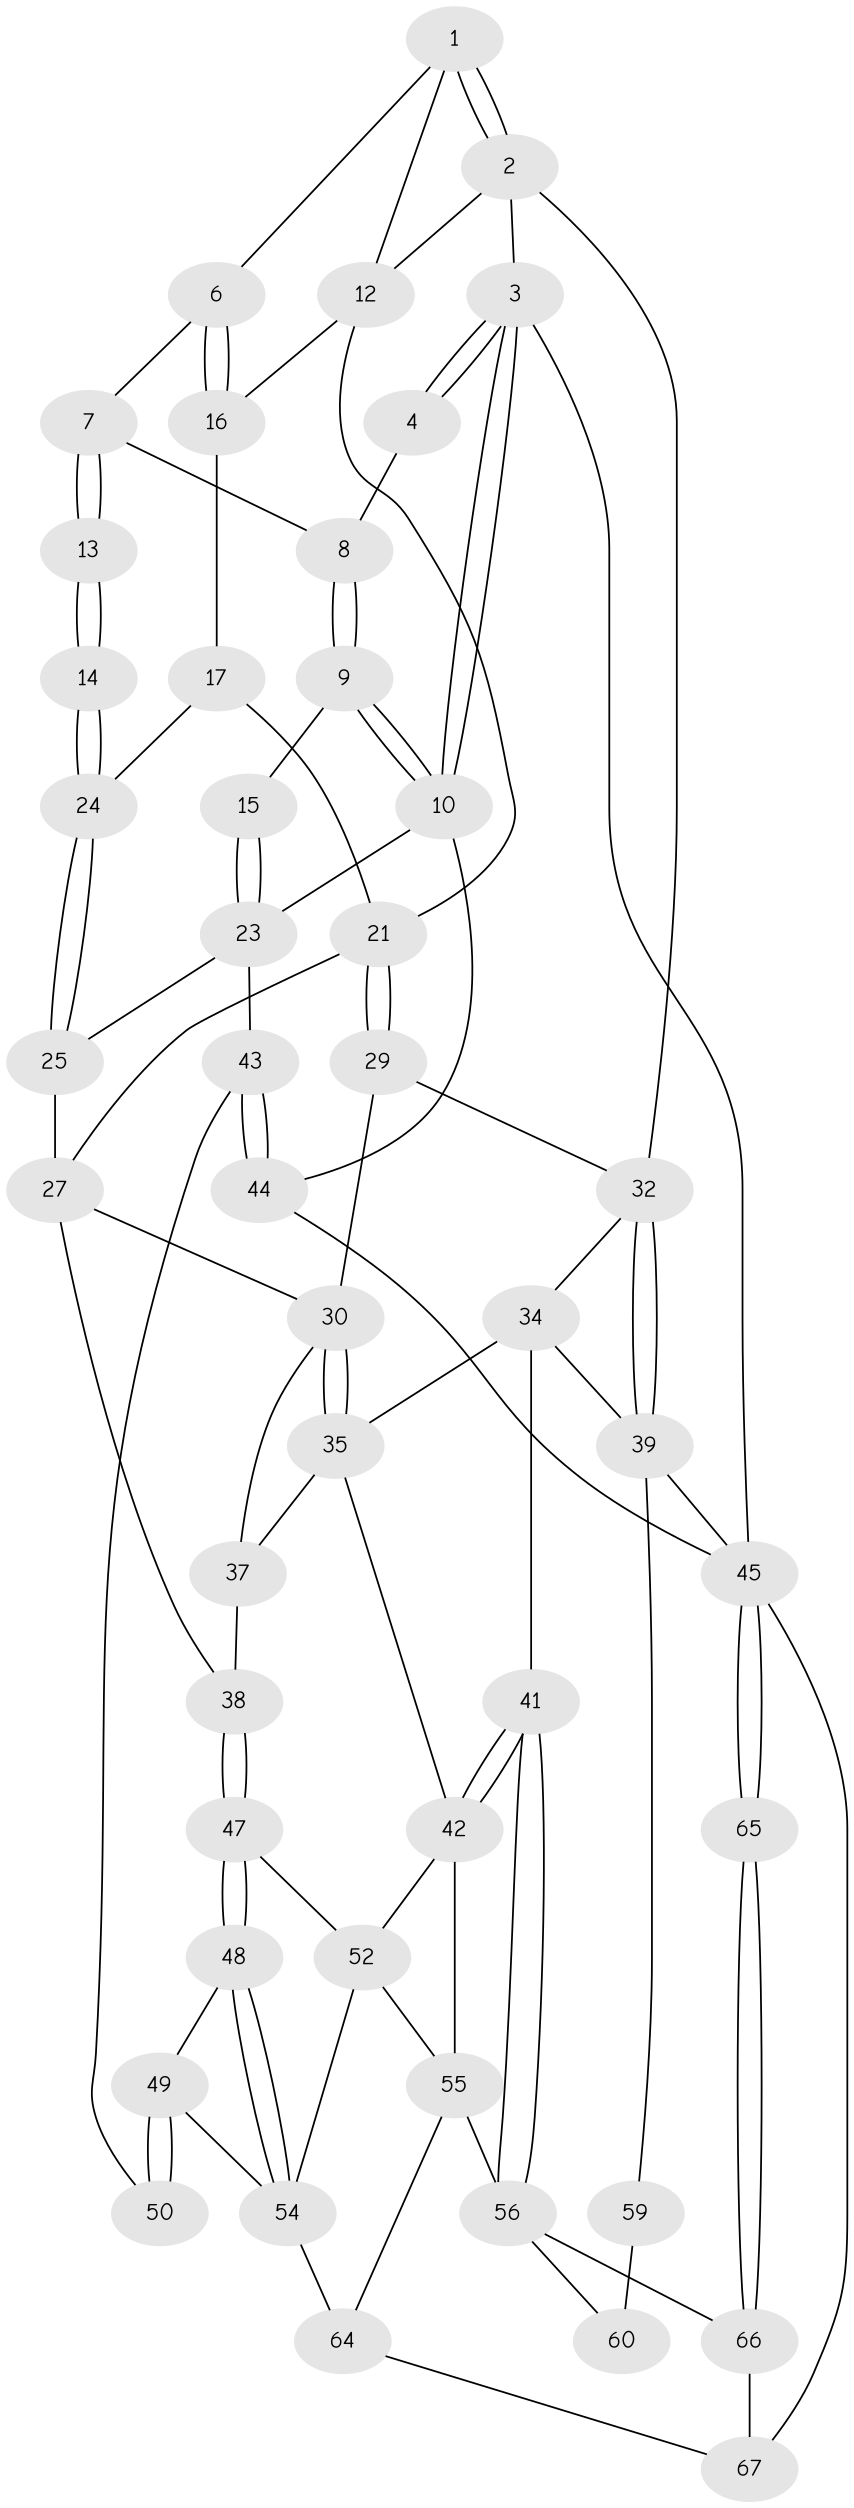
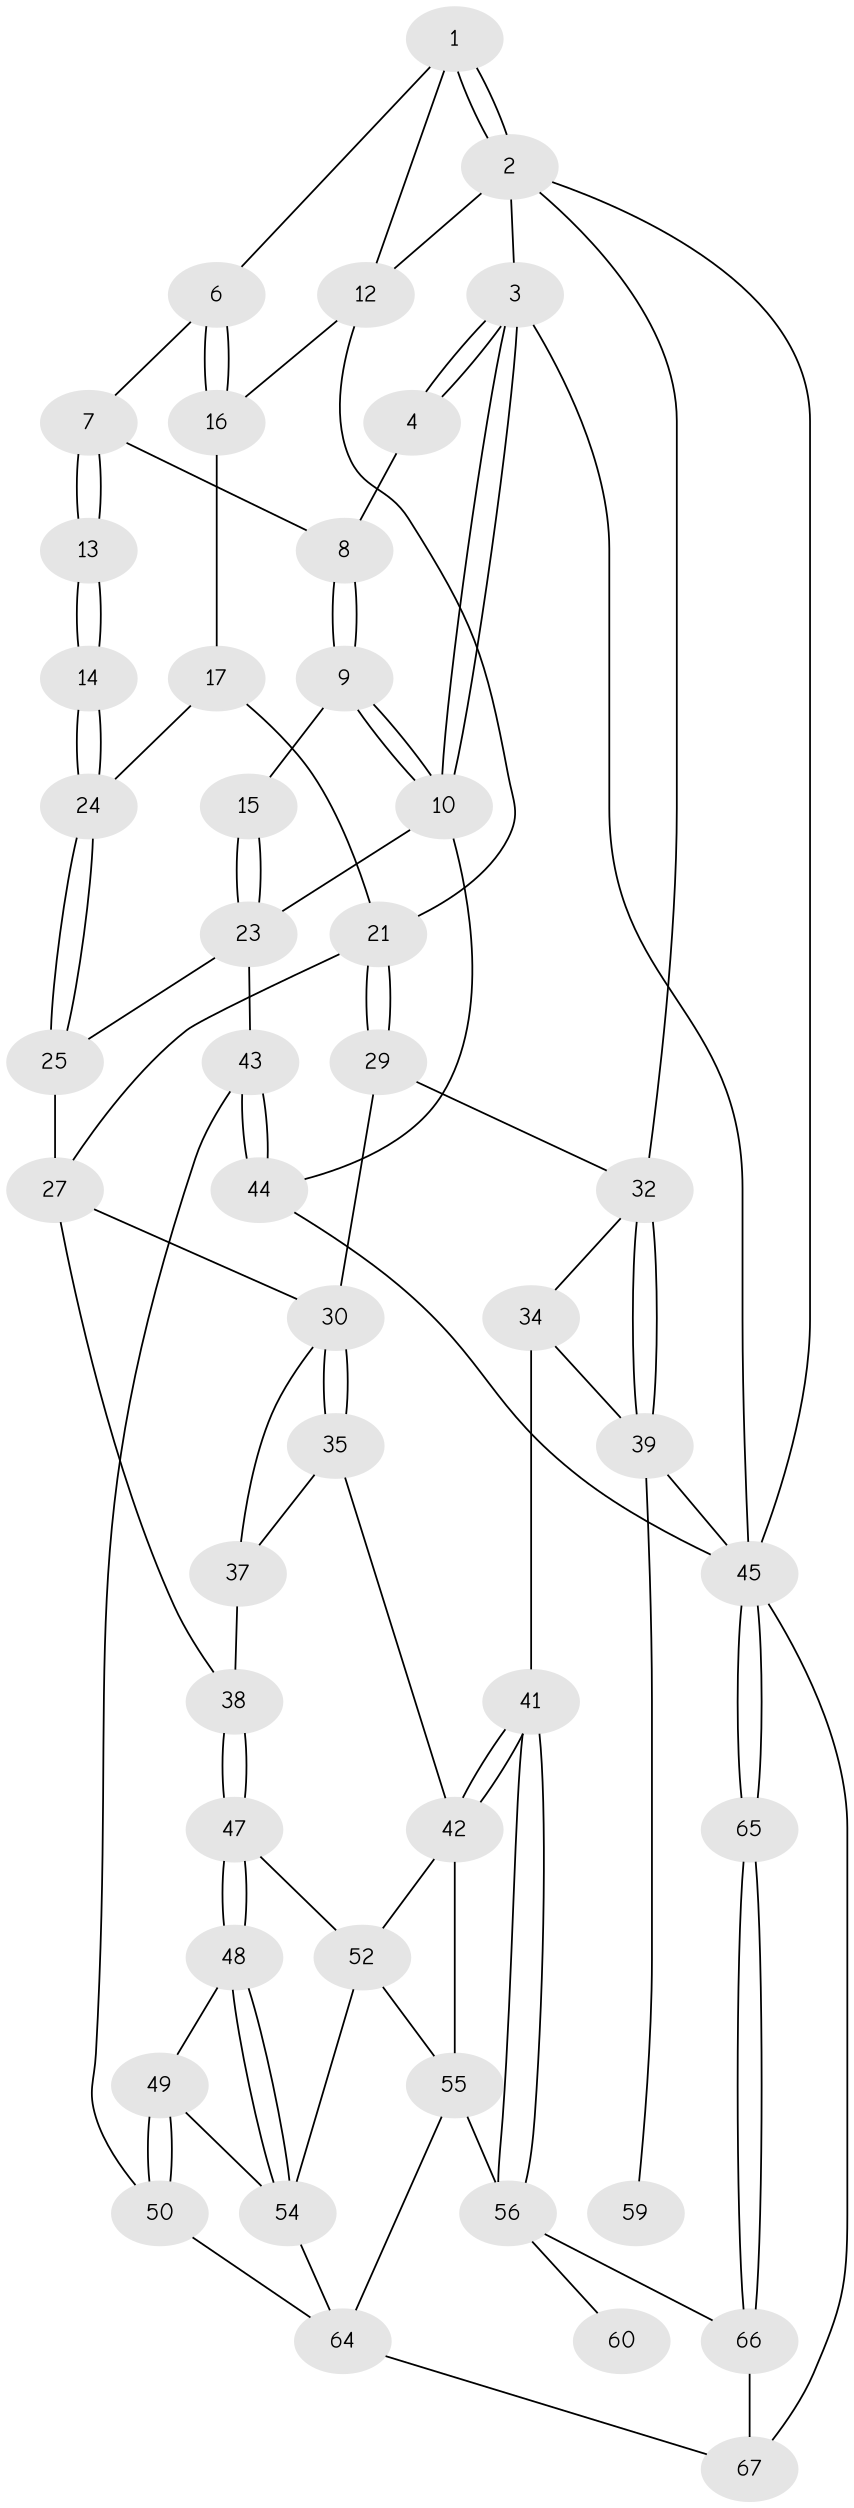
edge "2" -- "45": added
edge "34" -- "35": removed
edge "59" -- "60": removed
edge "50" -- "64": added
